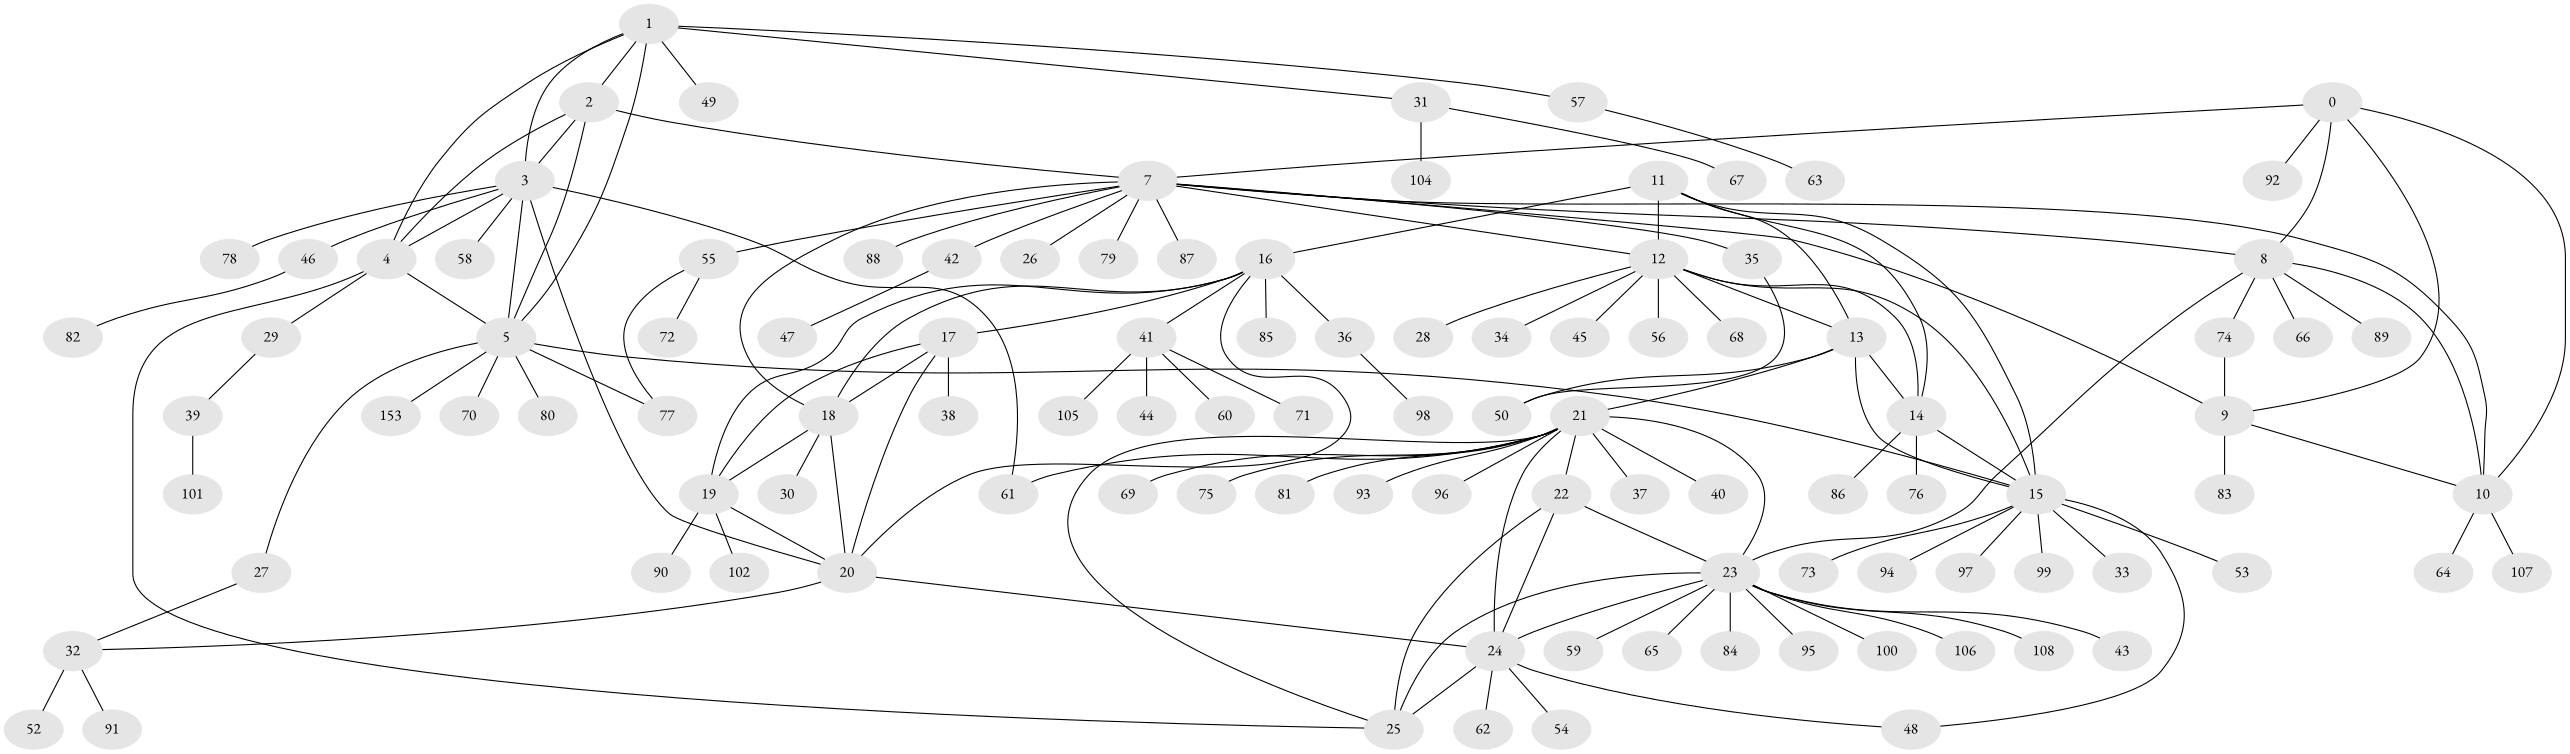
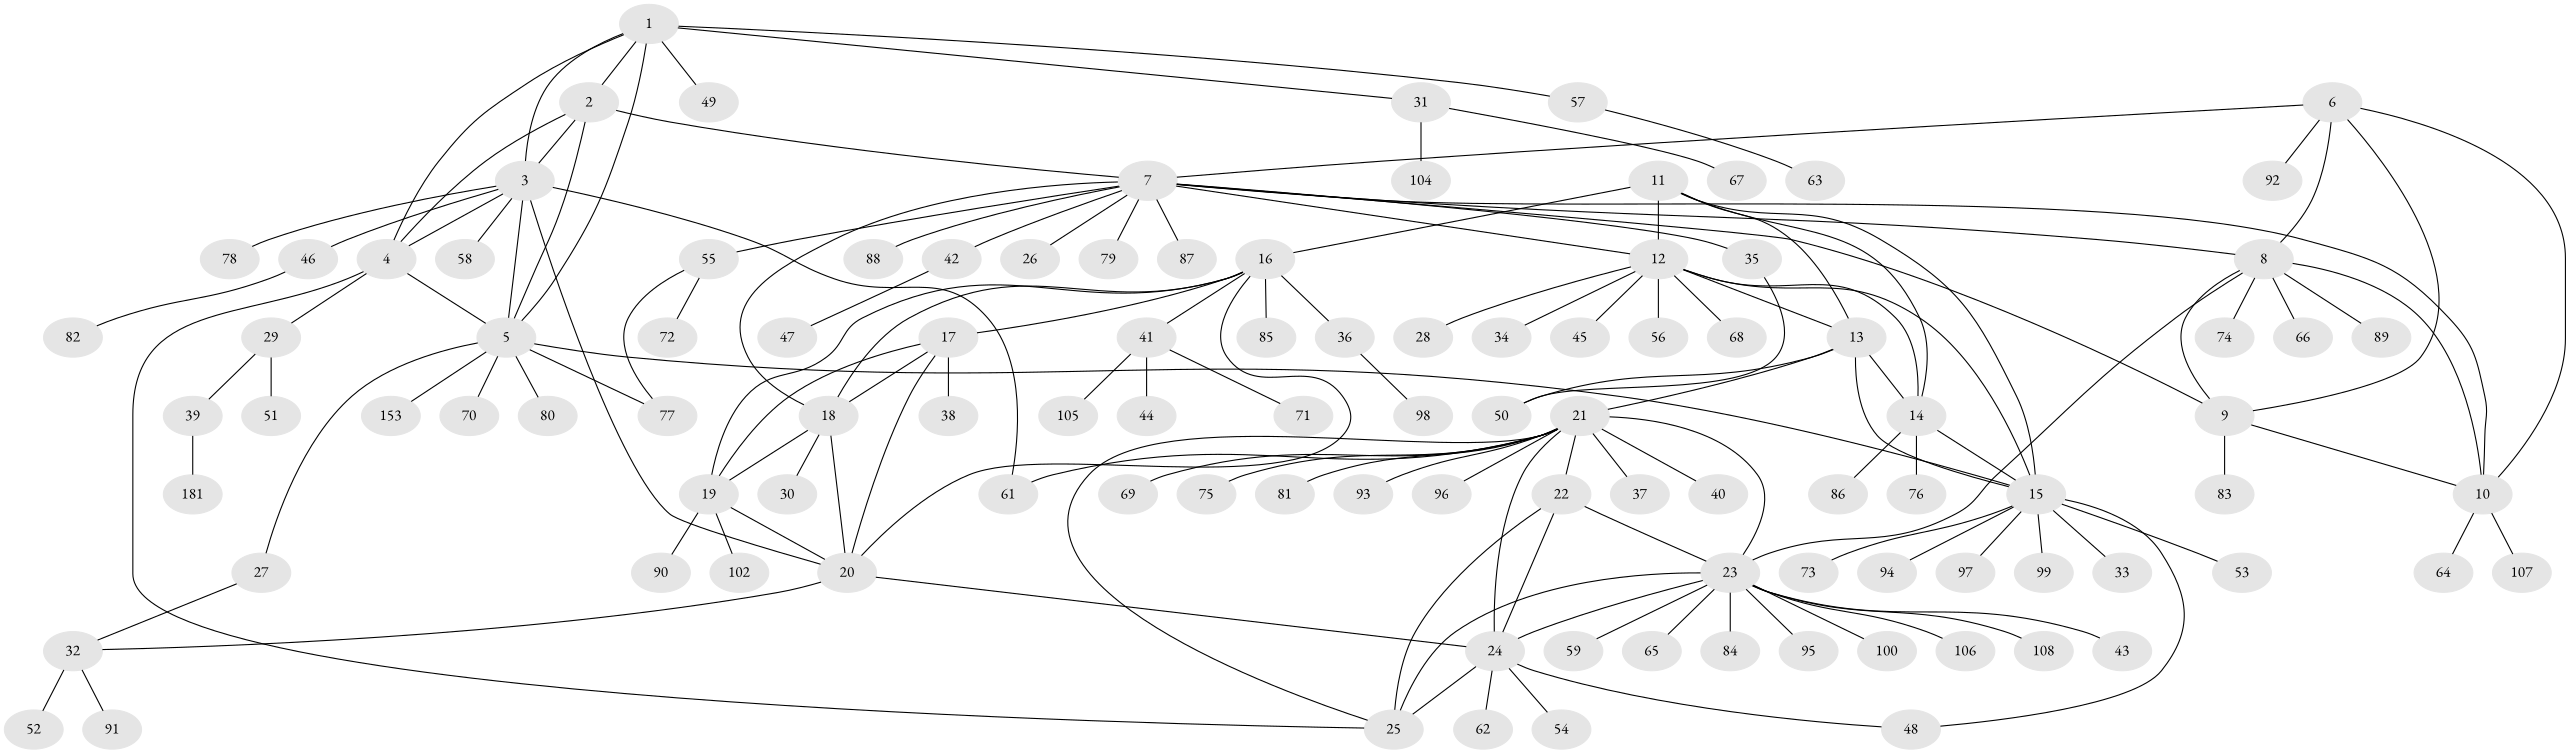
node "0": label "0" -> "6"
edge "74" -- "9": now "8" -- "9"
node "51": added
node "60": removed
node "101": label "101" -> "181"
